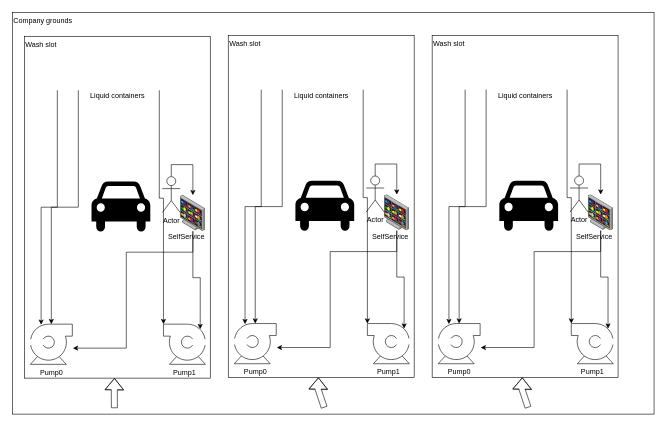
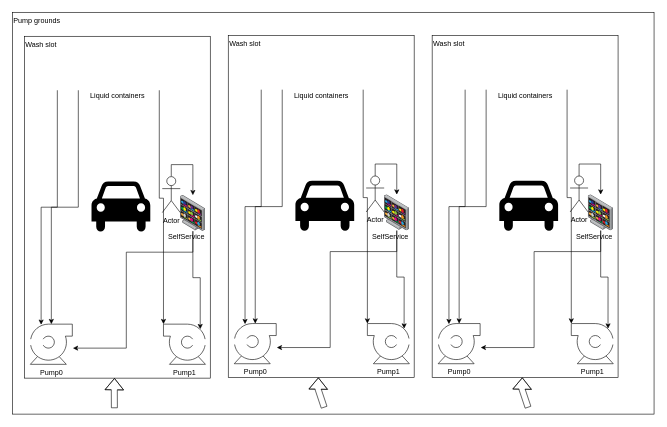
node "Company grounds": label "Company grounds" -> "Pump grounds"
